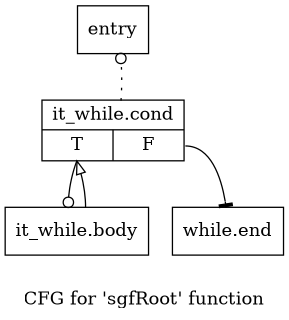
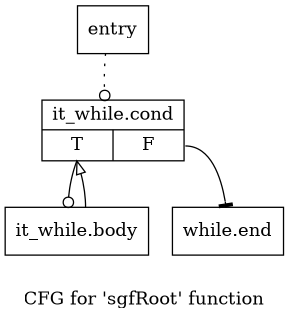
edge "it_while.cond" -> "entry": reversed
